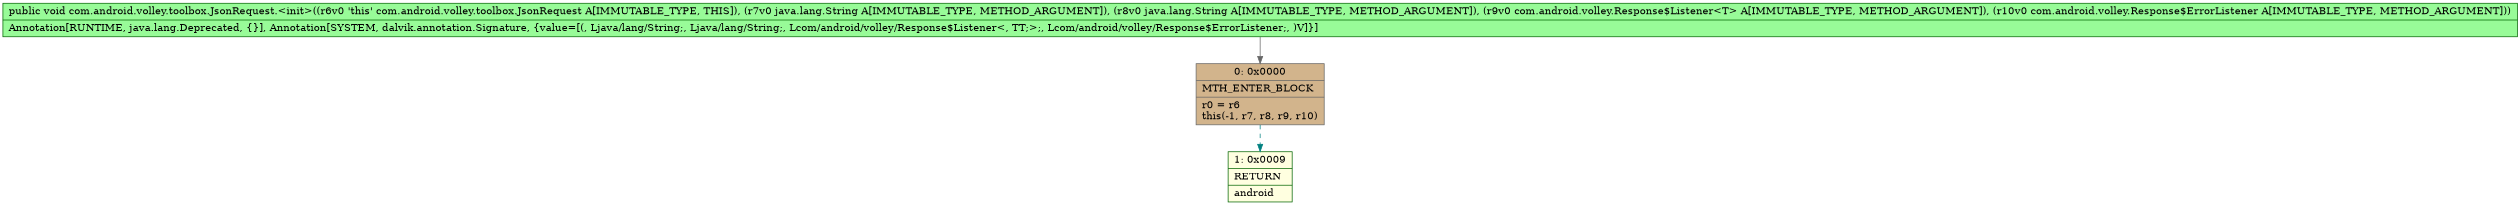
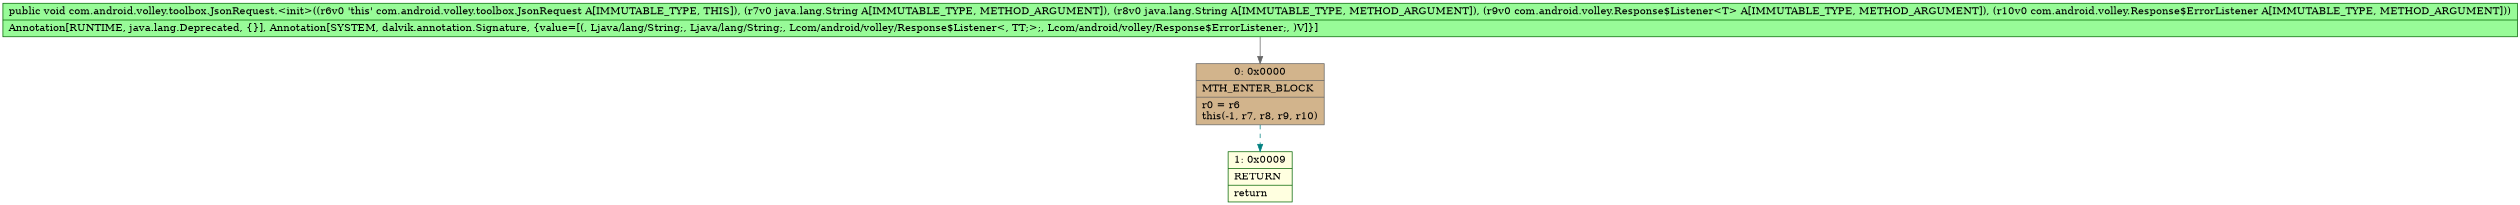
node "1: 0x0009": text "android" -> "return"
